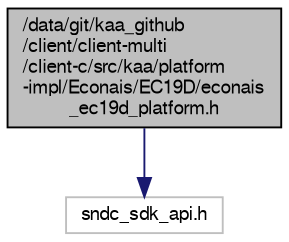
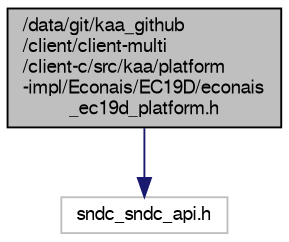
node "sndc_sdk_api.h": label "sndc_sdk_api.h" -> "sndc_sndc_api.h"
